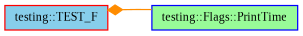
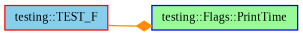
edge "testing::Flags::PrintTime" -> "testing::TEST_F": reversed
